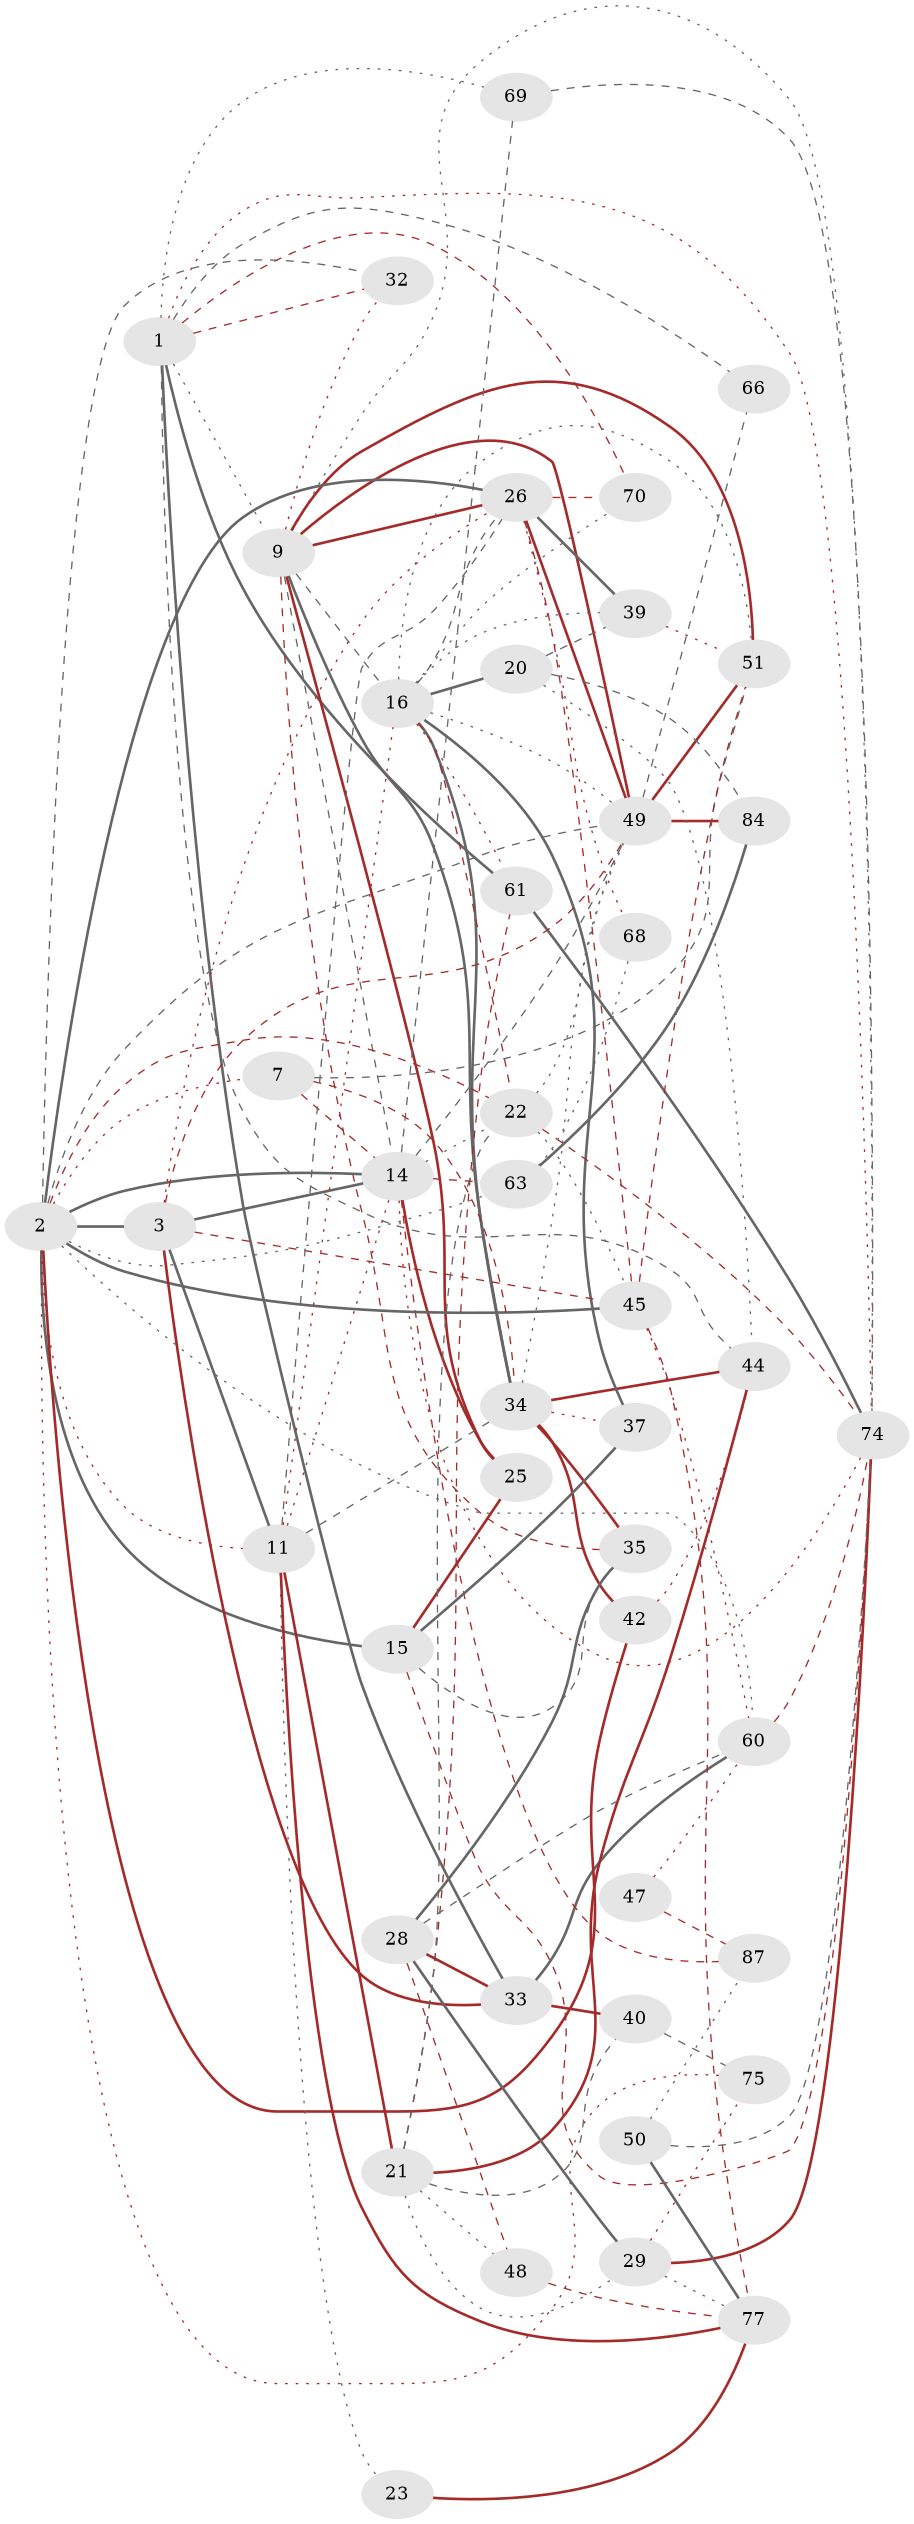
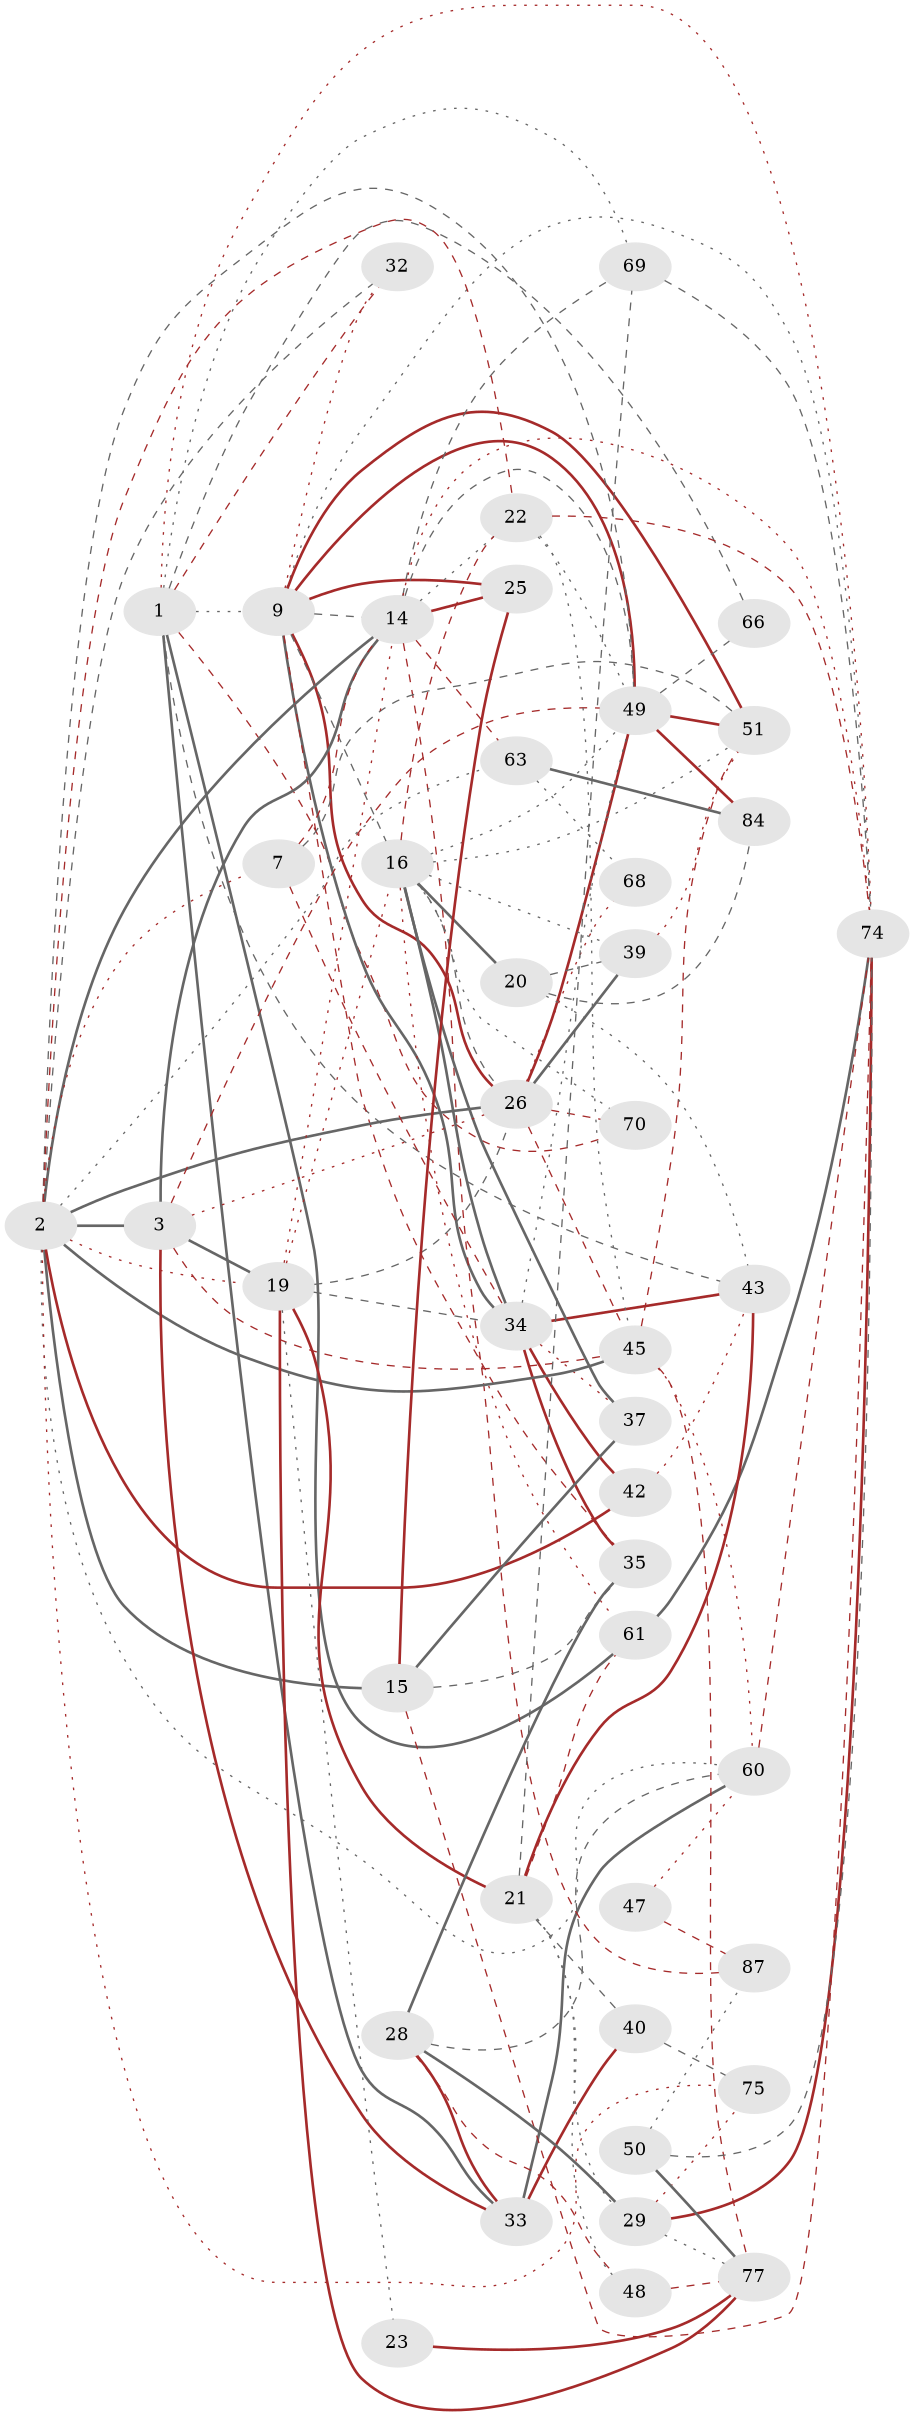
node "44": label "44" -> "43"
node "11": label "11" -> "19"
edge "22" -- "21": now "69" -- "21"
